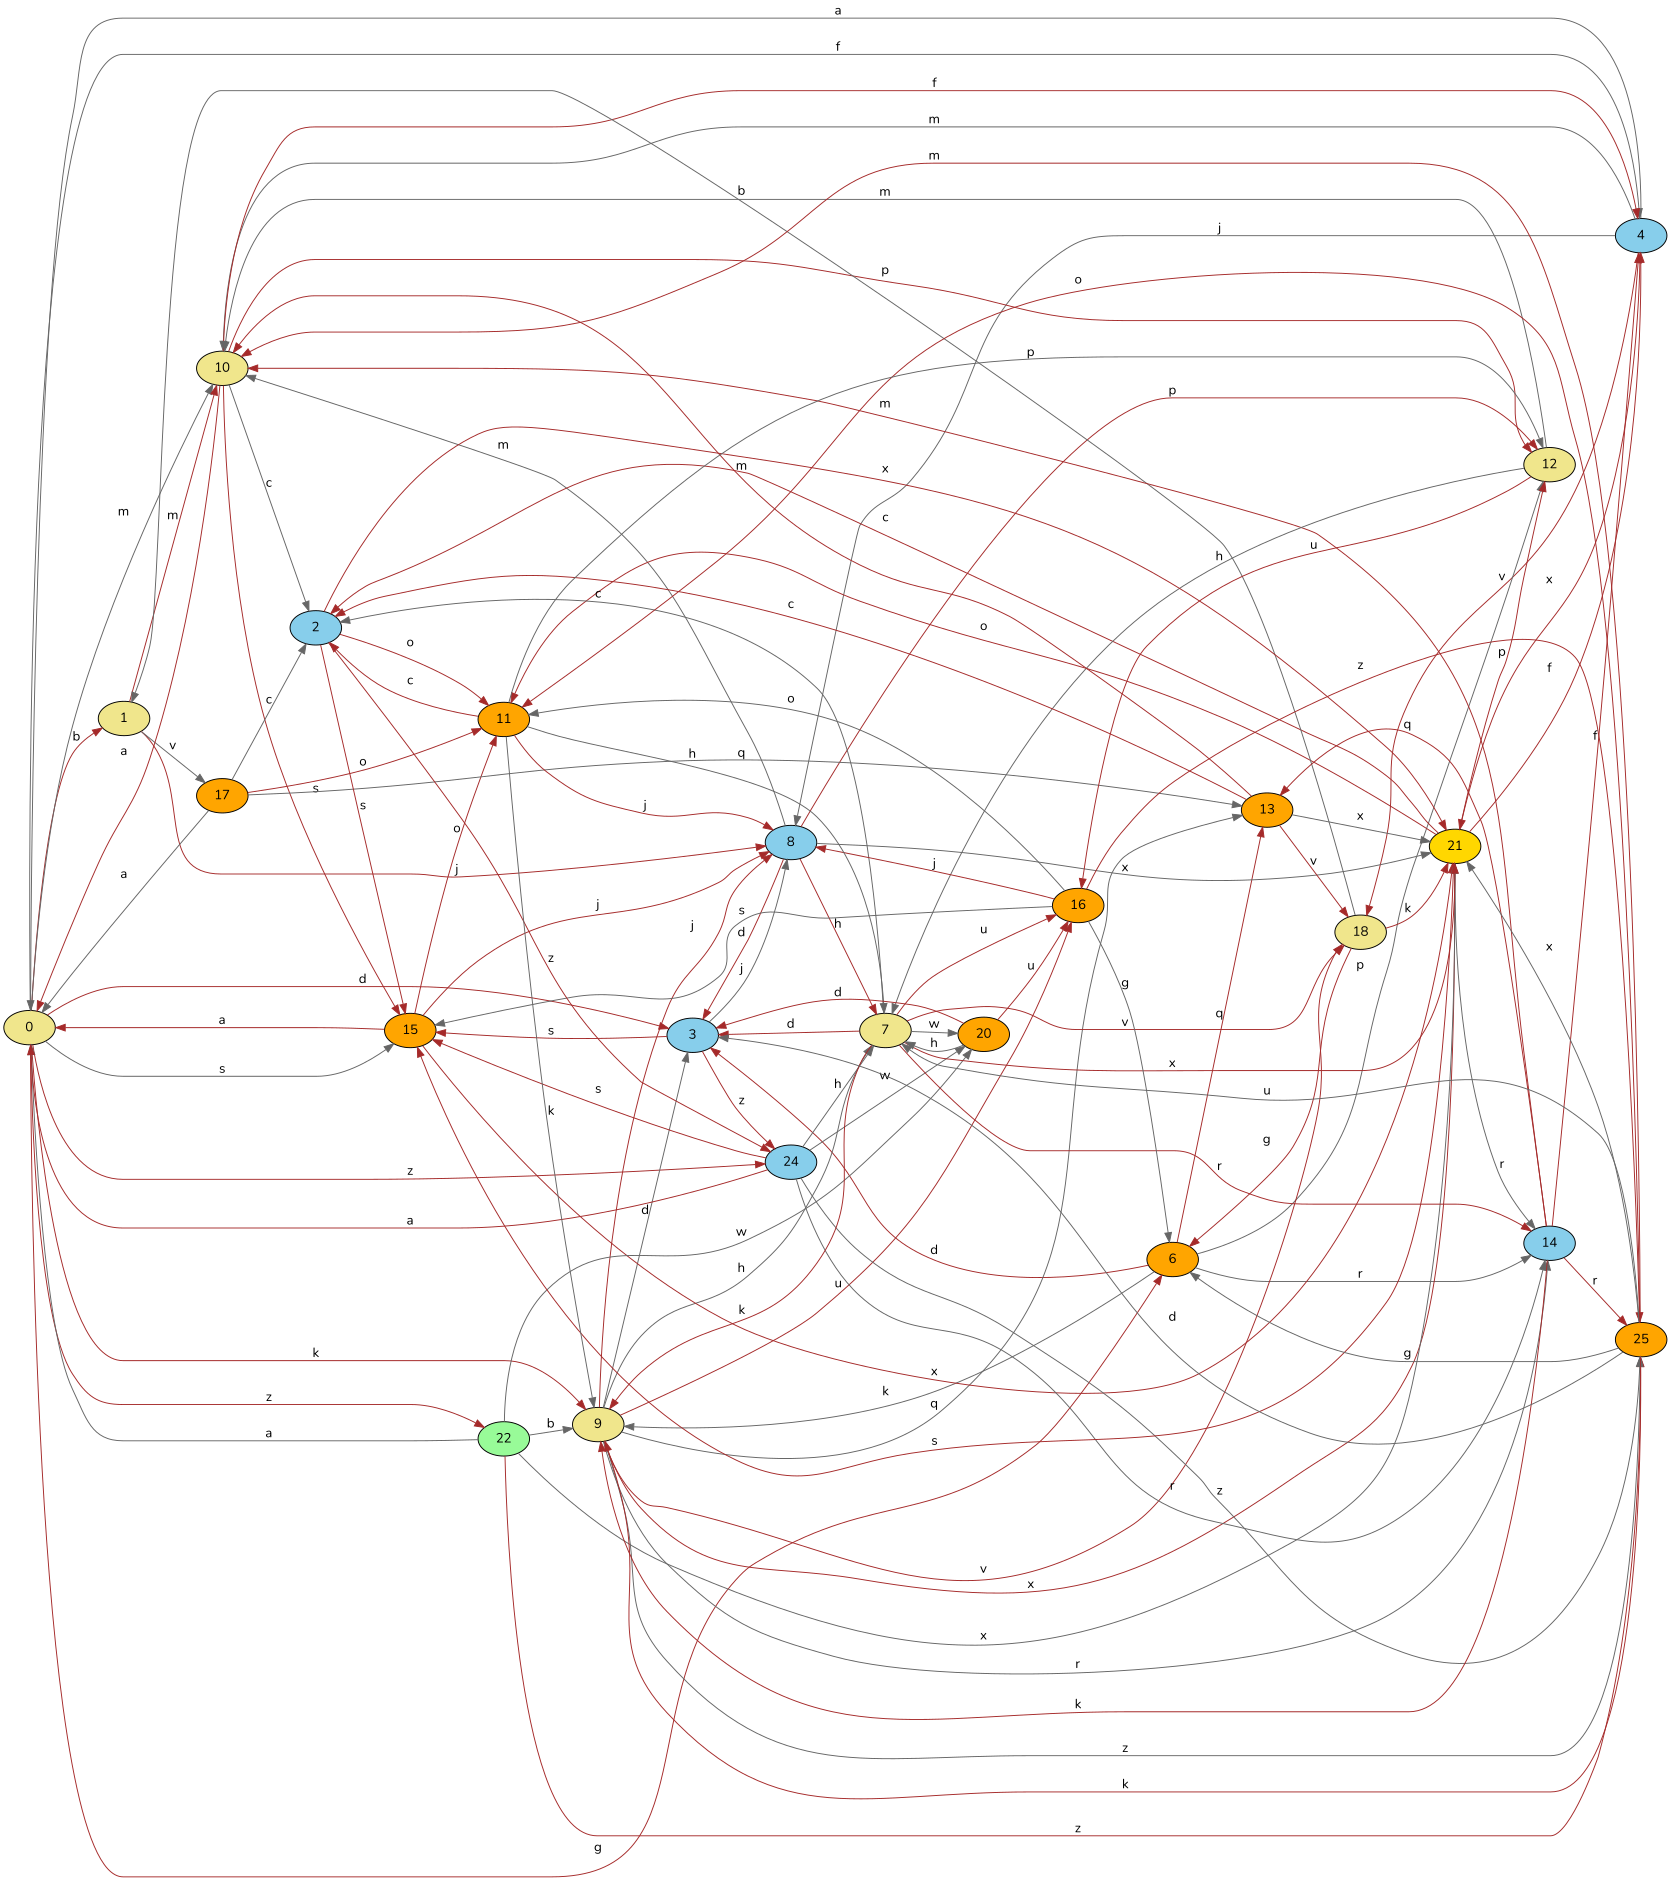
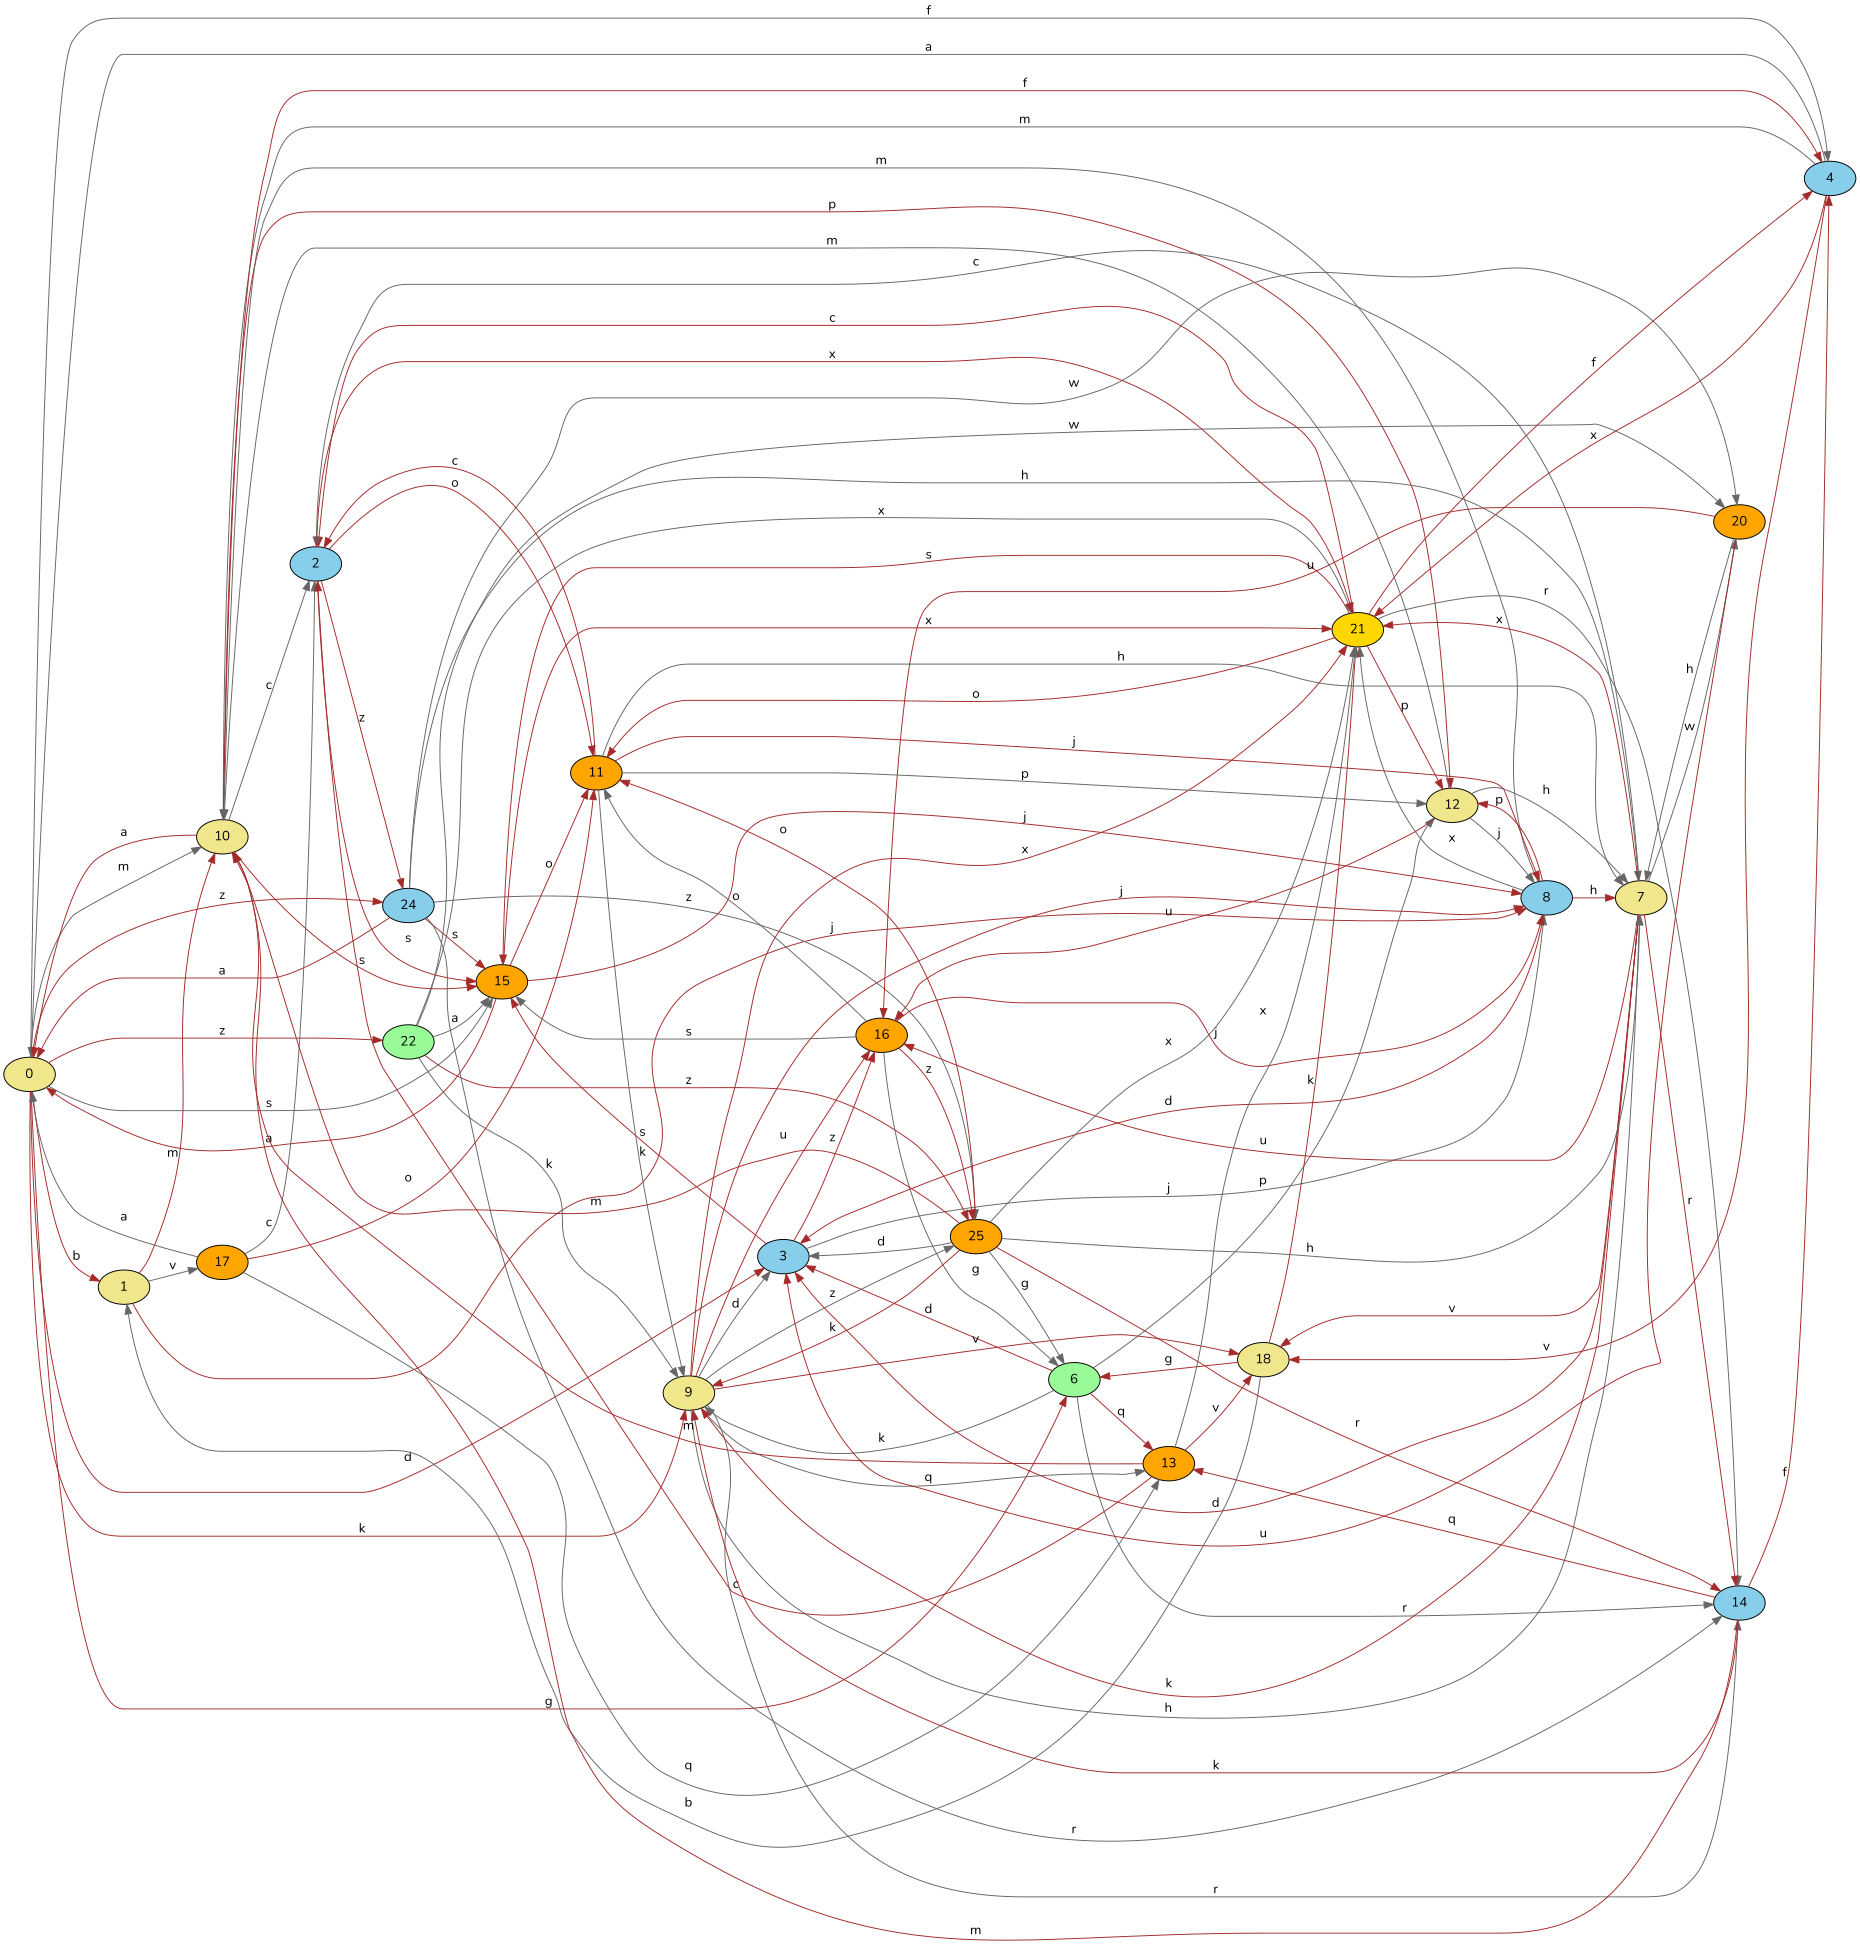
edge "4" -> "8": now "12" -> "8"
edge "20" -> "3": label "d" -> "u"
edge "25" -> "7": label "u" -> "h"
edge "3" -> "24": now "3" -> "16"
node "6": fillcolor orange -> palegreen
edge "14" -> "25": reversed
edge "22" -> "9": label "b" -> "k"
edge "22" -> "0": now "22" -> "15"
